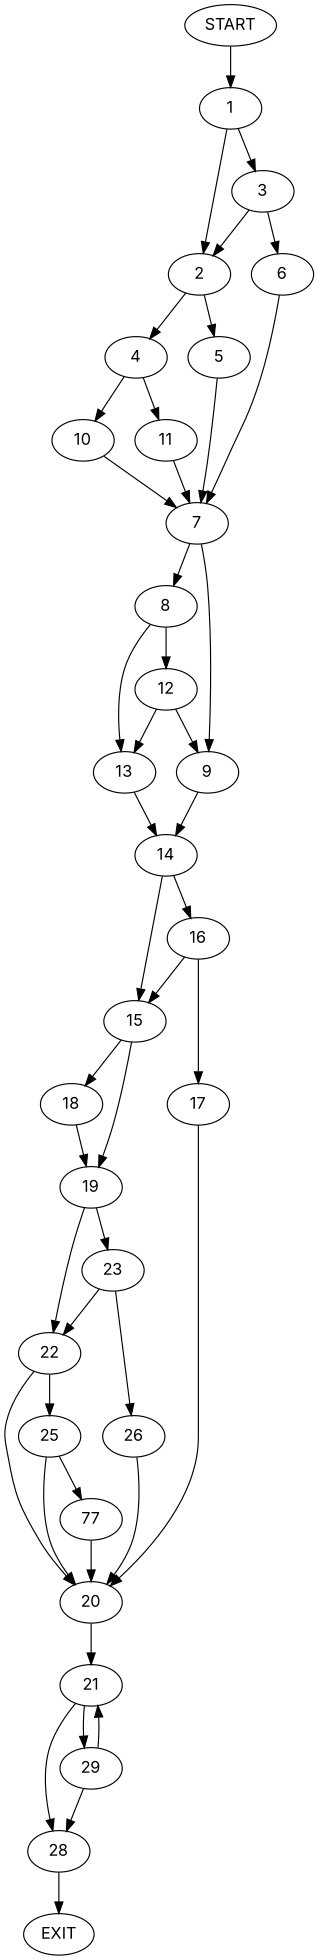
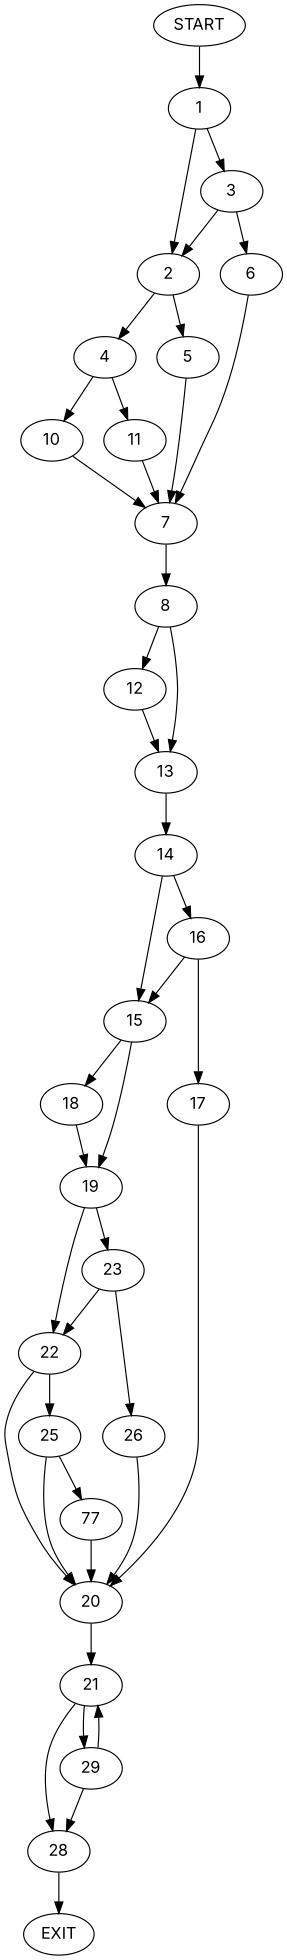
node "9": removed
